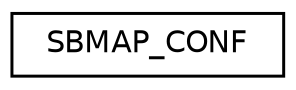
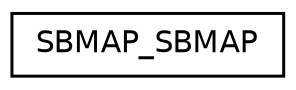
node "SBMAP_CONF": label "SBMAP_CONF" -> "SBMAP_SBMAP"
